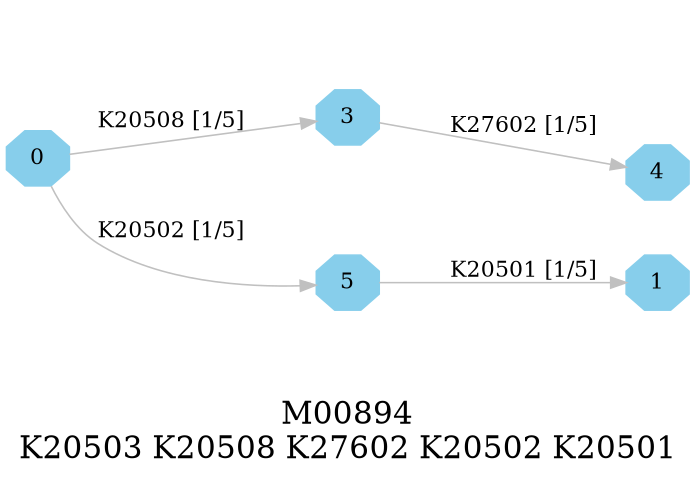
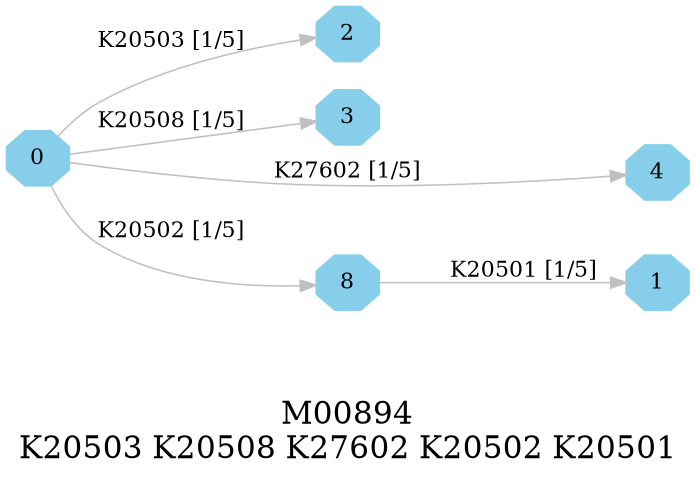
node "2": added
edge "3" -> "4": now "0" -> "4"
node "5": label "5" -> "8"
